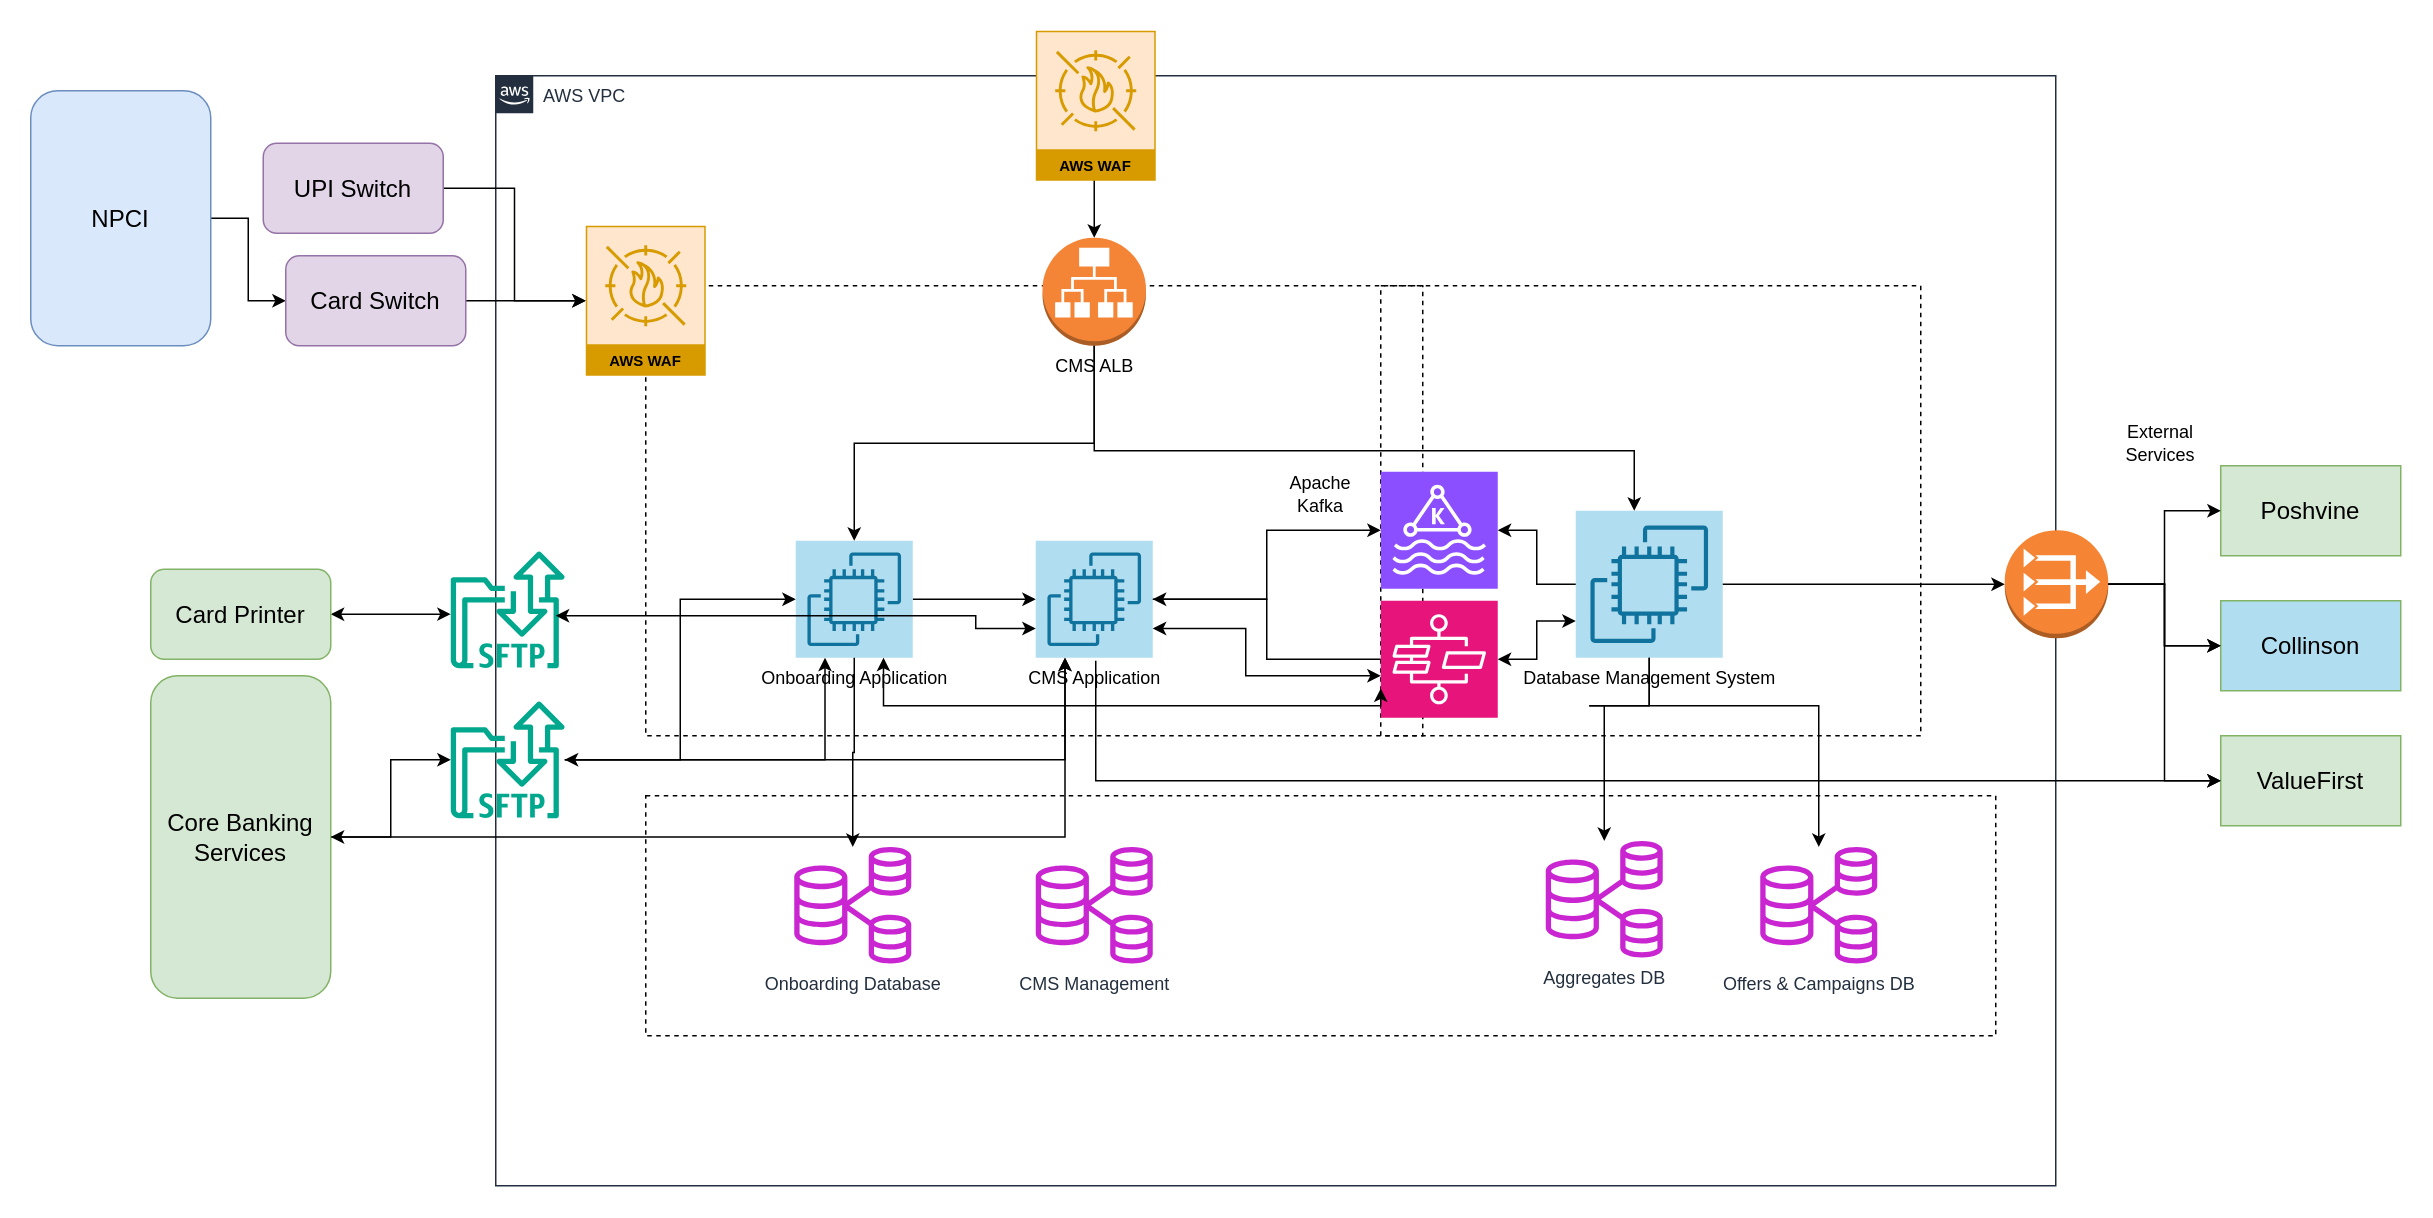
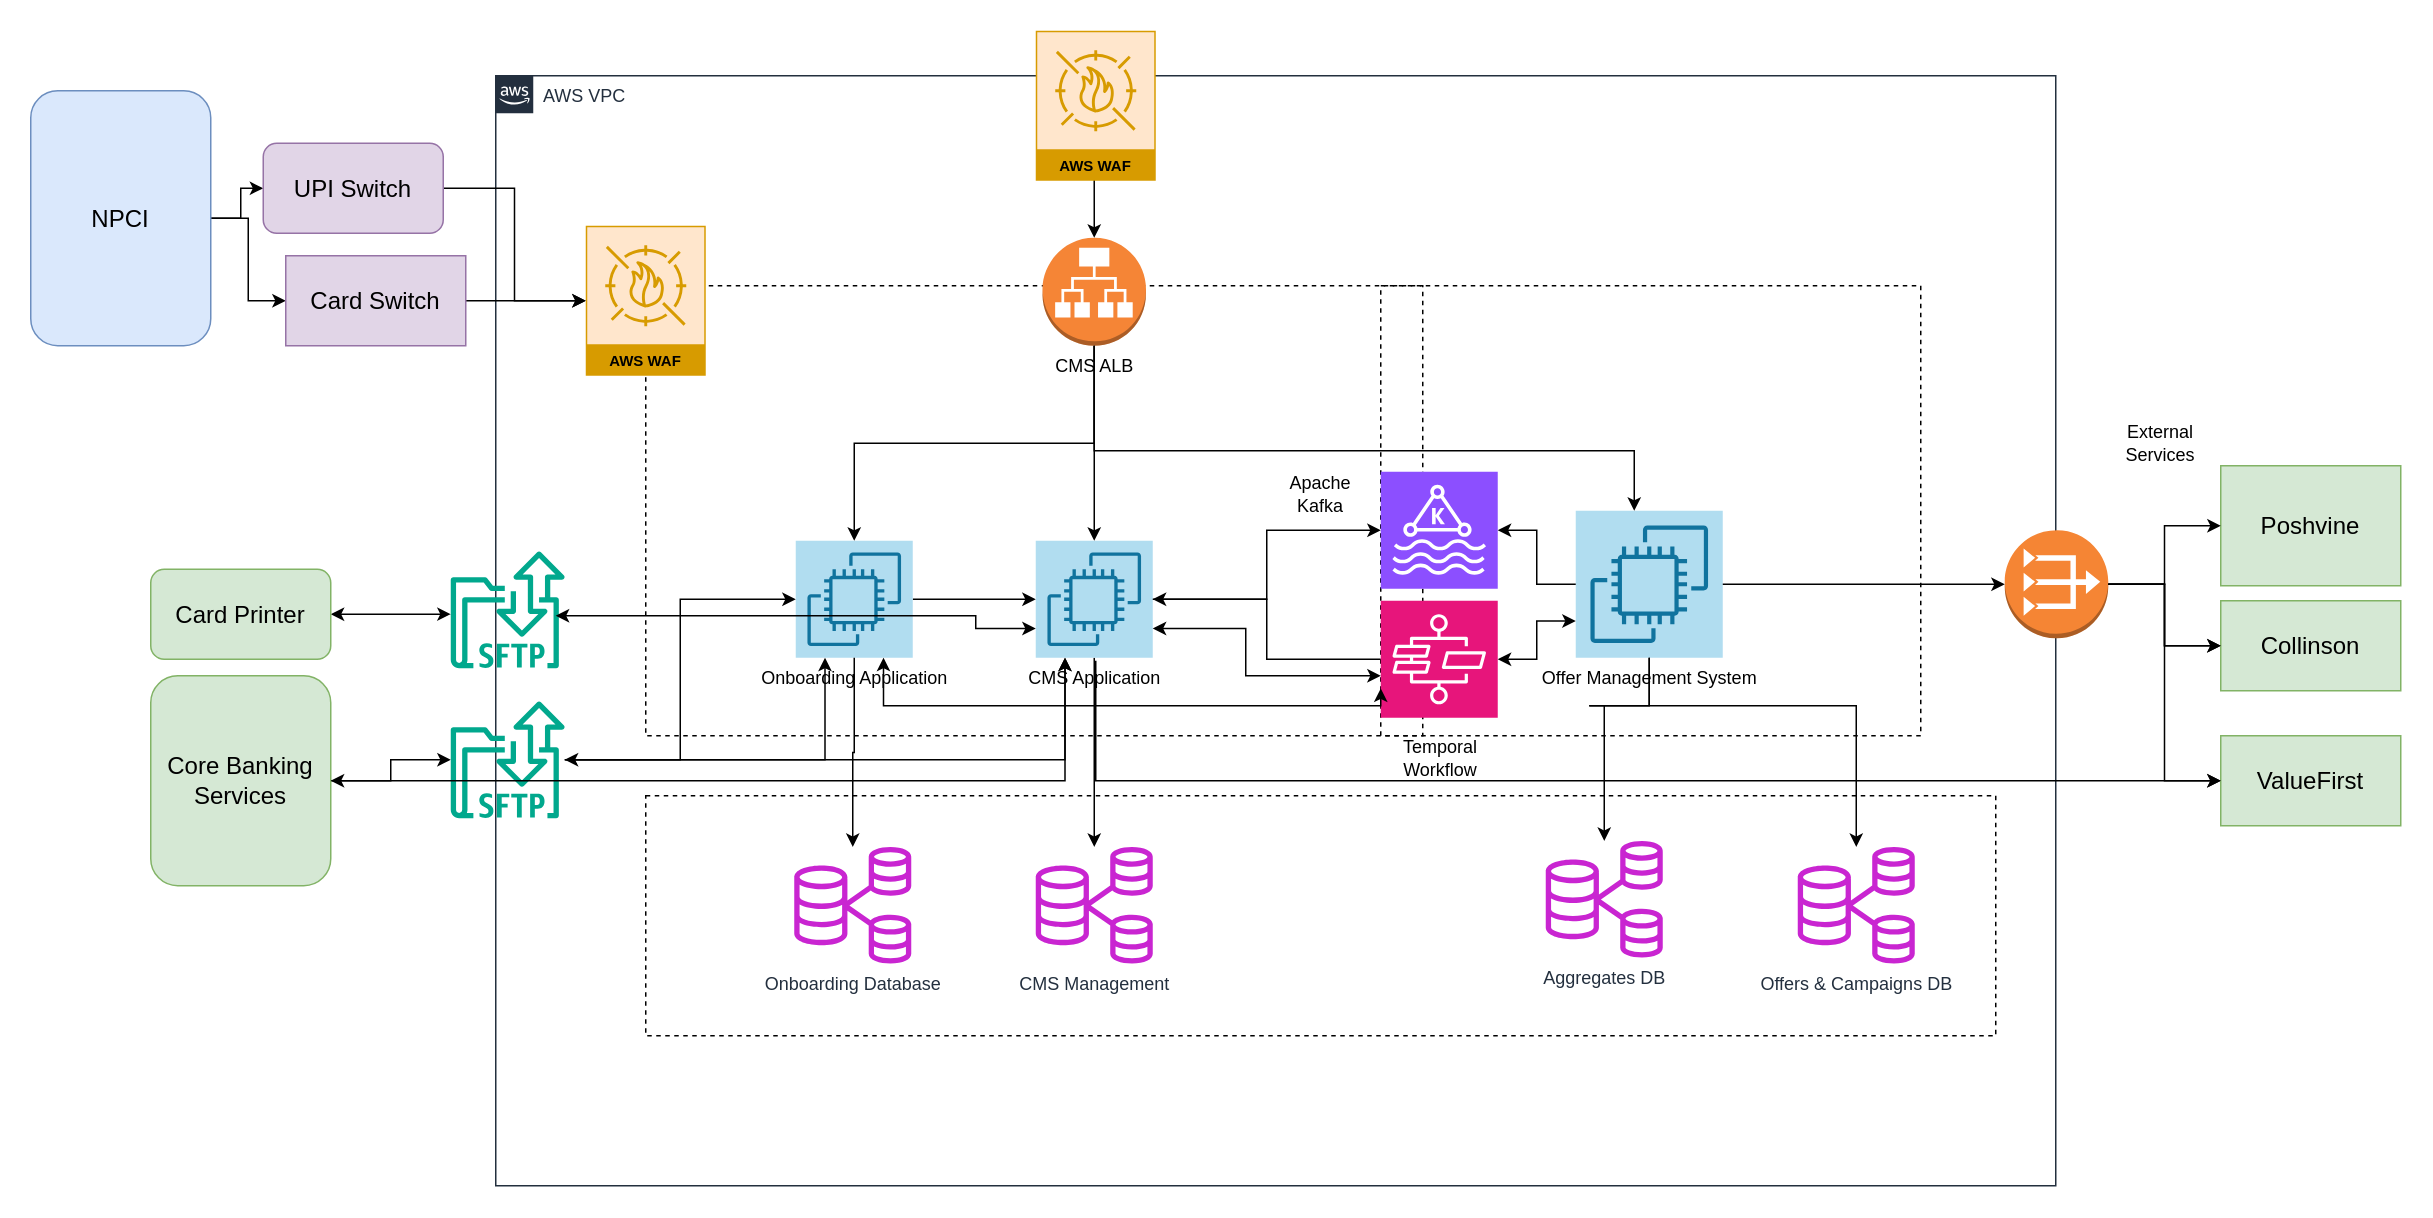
edge "NPCI" -> "UPI Switch": added
node "Card Switch": shape rounded rectangle -> rectangle
edge "CMS ALB" -> "CMS Application": added
node "Poshvine": size 180x90 -> 180x120
node "Collinson": fillcolor #b1ddf0 -> #d5e8d4
node "Database Management System": label "Database Management System" -> "Offer Management System"
node "Temporal Workflow": added
edge "CMS Application" -> "CMS Management": added
node "Core Banking Services": size 180x323 -> 180x210
node "Offers & Campaigns DB": moved (1819, 905) -> (1856, 905)
